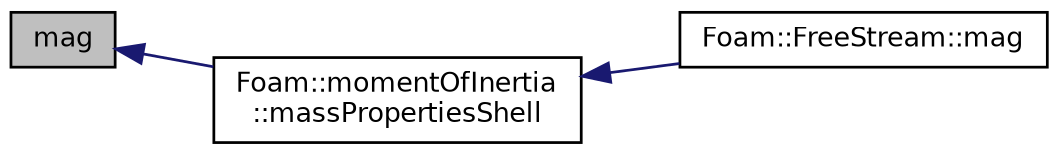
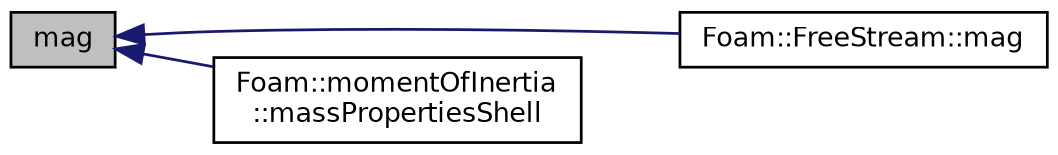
edge "Foam::FreeStream::mag" -> "Foam::momentOfInertia ::massPropertiesShell": now "Foam::FreeStream::mag" -> "mag"
